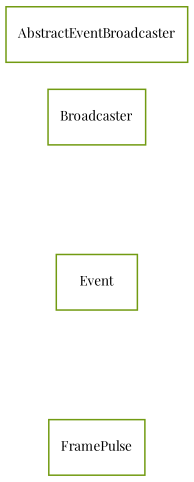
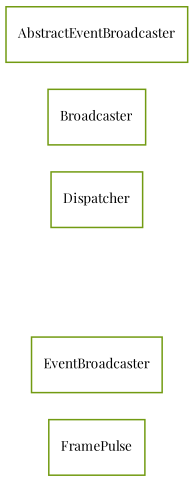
node "Dispatcher": added
node "Event": removed
node "EventBroadcaster": added
